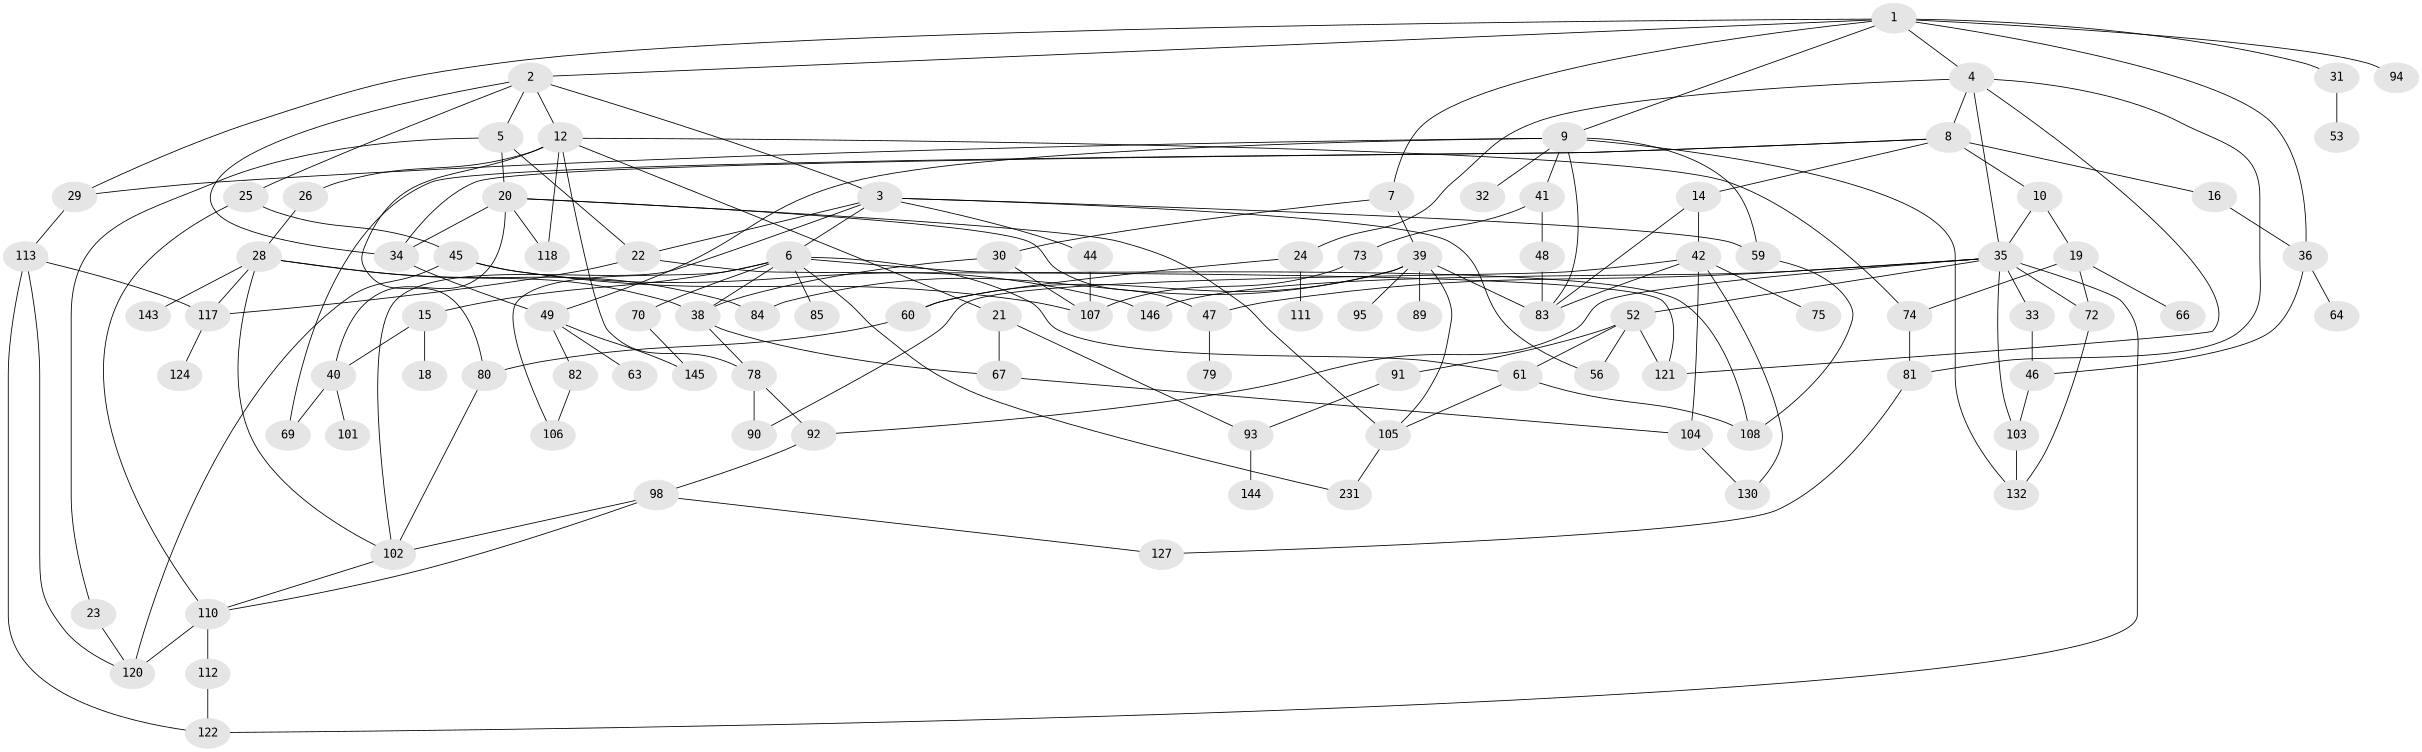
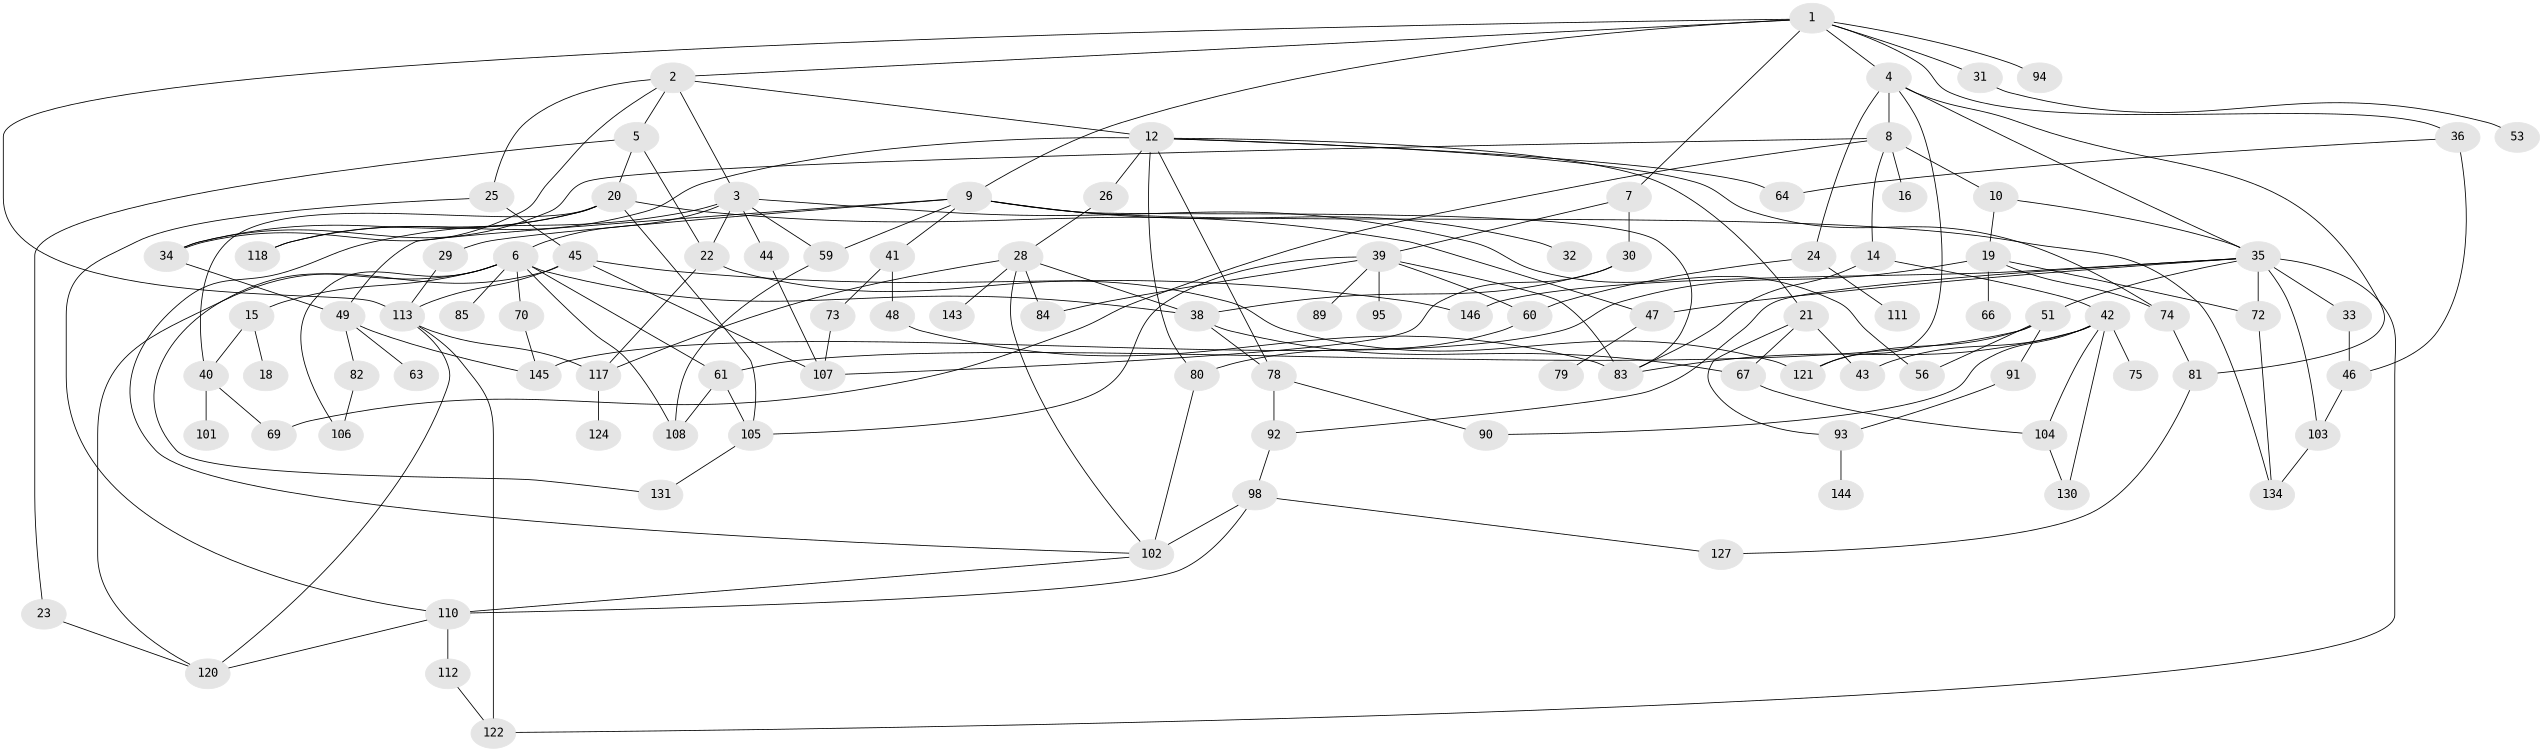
edge "1" -- "29": now "1" -- "113"
edge "12" -- "64": added
edge "16" -- "36": removed
edge "45" -- "113": added
node "52": label "52" -> "51"
edge "19" -- "145": added
node "43": added
node "231": label "231" -> "131"
node "132": label "132" -> "134"
